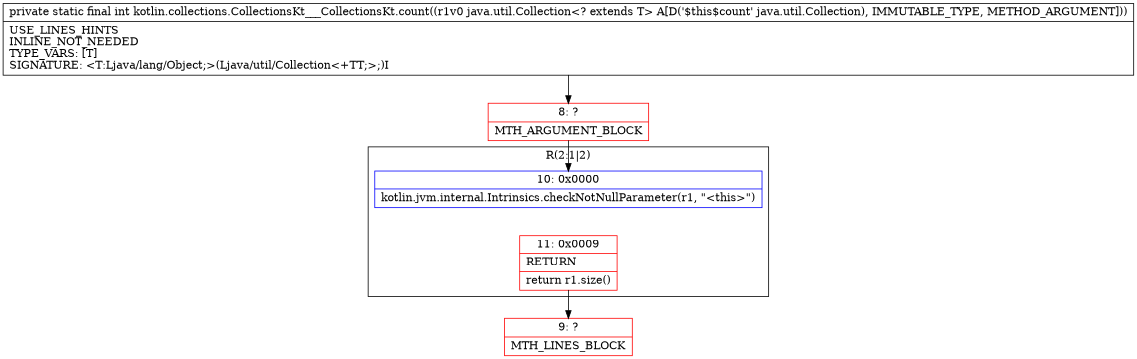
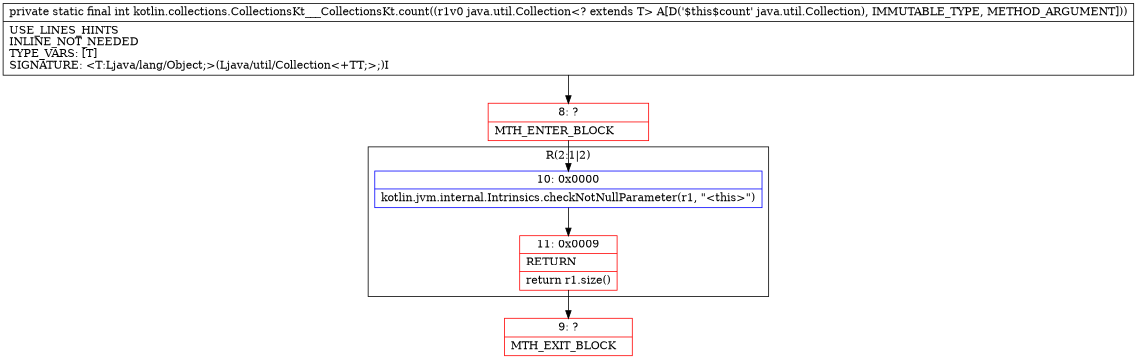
node "8: ?": text "MTH_ARGUMENT_BLOCK" -> "MTH_ENTER_BLOCK"
edge "10: 0x0000" -> "11: 0x0009": added
node "9: ?": text "MTH_LINES_BLOCK" -> "MTH_EXIT_BLOCK"
